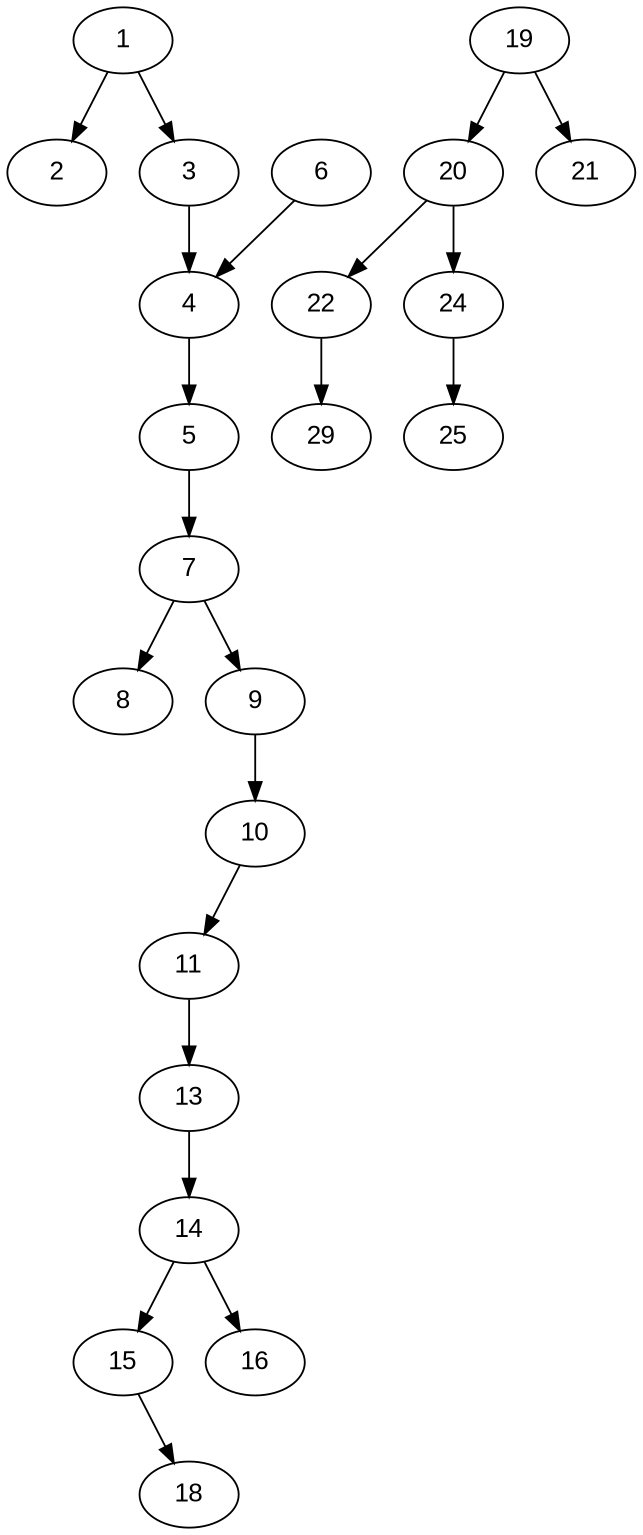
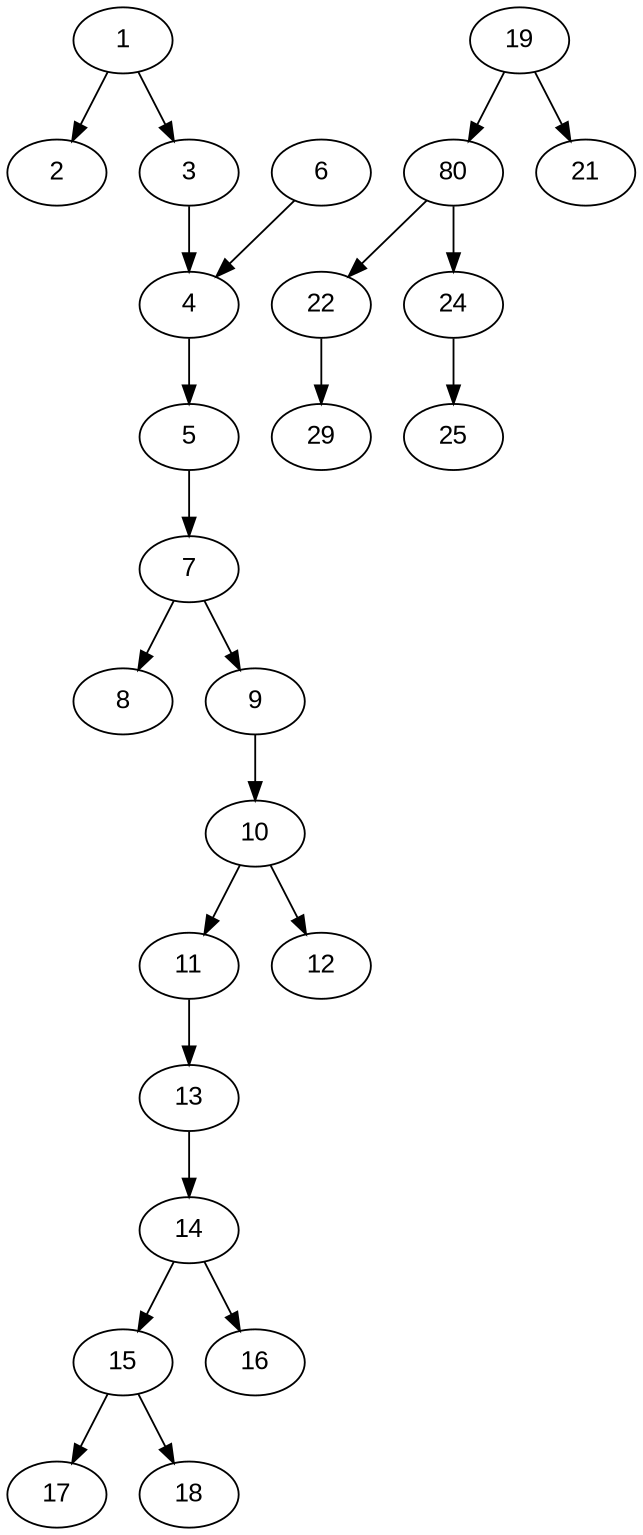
node "20": label "20" -> "80"
node "12": added
node "17": added
